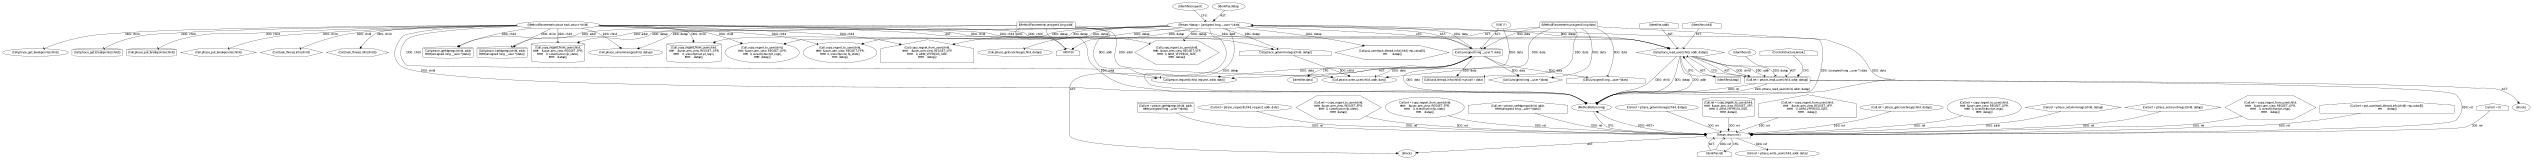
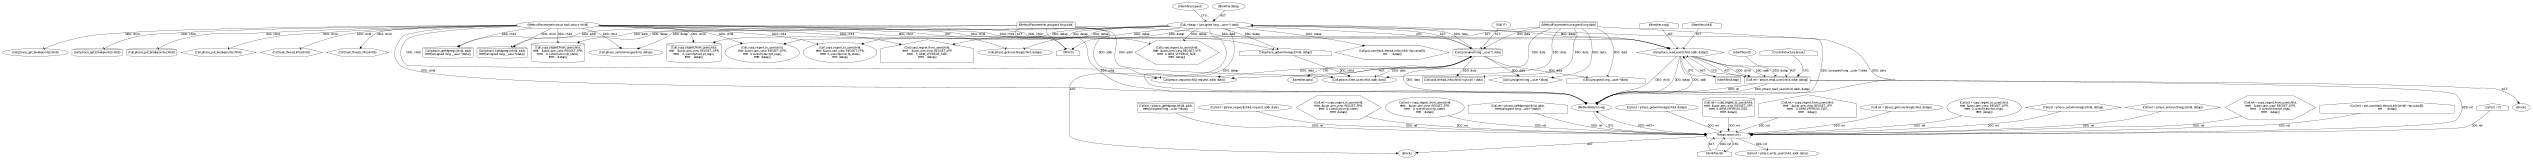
node "(Return,*datap = (unsigned long __user *) data)": label "(Return,*datap = (unsigned long __user *) data)" -> "(Call,*datap = (unsigned long __user *) data)"
node "(Identifier,addr)": label "(Identifier,addr)" -> "(Identifier,copy)"
edge "(MethodParameterIn,struct task_struct *child)" -> "(Call,ptrace_getcrunchregs(child, datap))": added, label "DDG: child"
edge "(MethodParameterIn,struct task_struct *child)" -> "(Call,ptrace_getwmmxregs(child, datap))": arrowhead diamond -> tee
edge "(MethodParameterIn,unsigned long addr)" -> "1000100": label "DDG: " -> "AST: "
edge "1000111" -> "(Call,ptrace_write_user(child, addr, data))": now "(MethodParameterIn,unsigned long data)" -> "(Call,ptrace_write_user(child, addr, data))"
edge "(Call,ret = ptrace_setwmmxregs(child, datap))" -> "(Return,return ret;)": label "DDG: addr" -> "DDG: ret"
